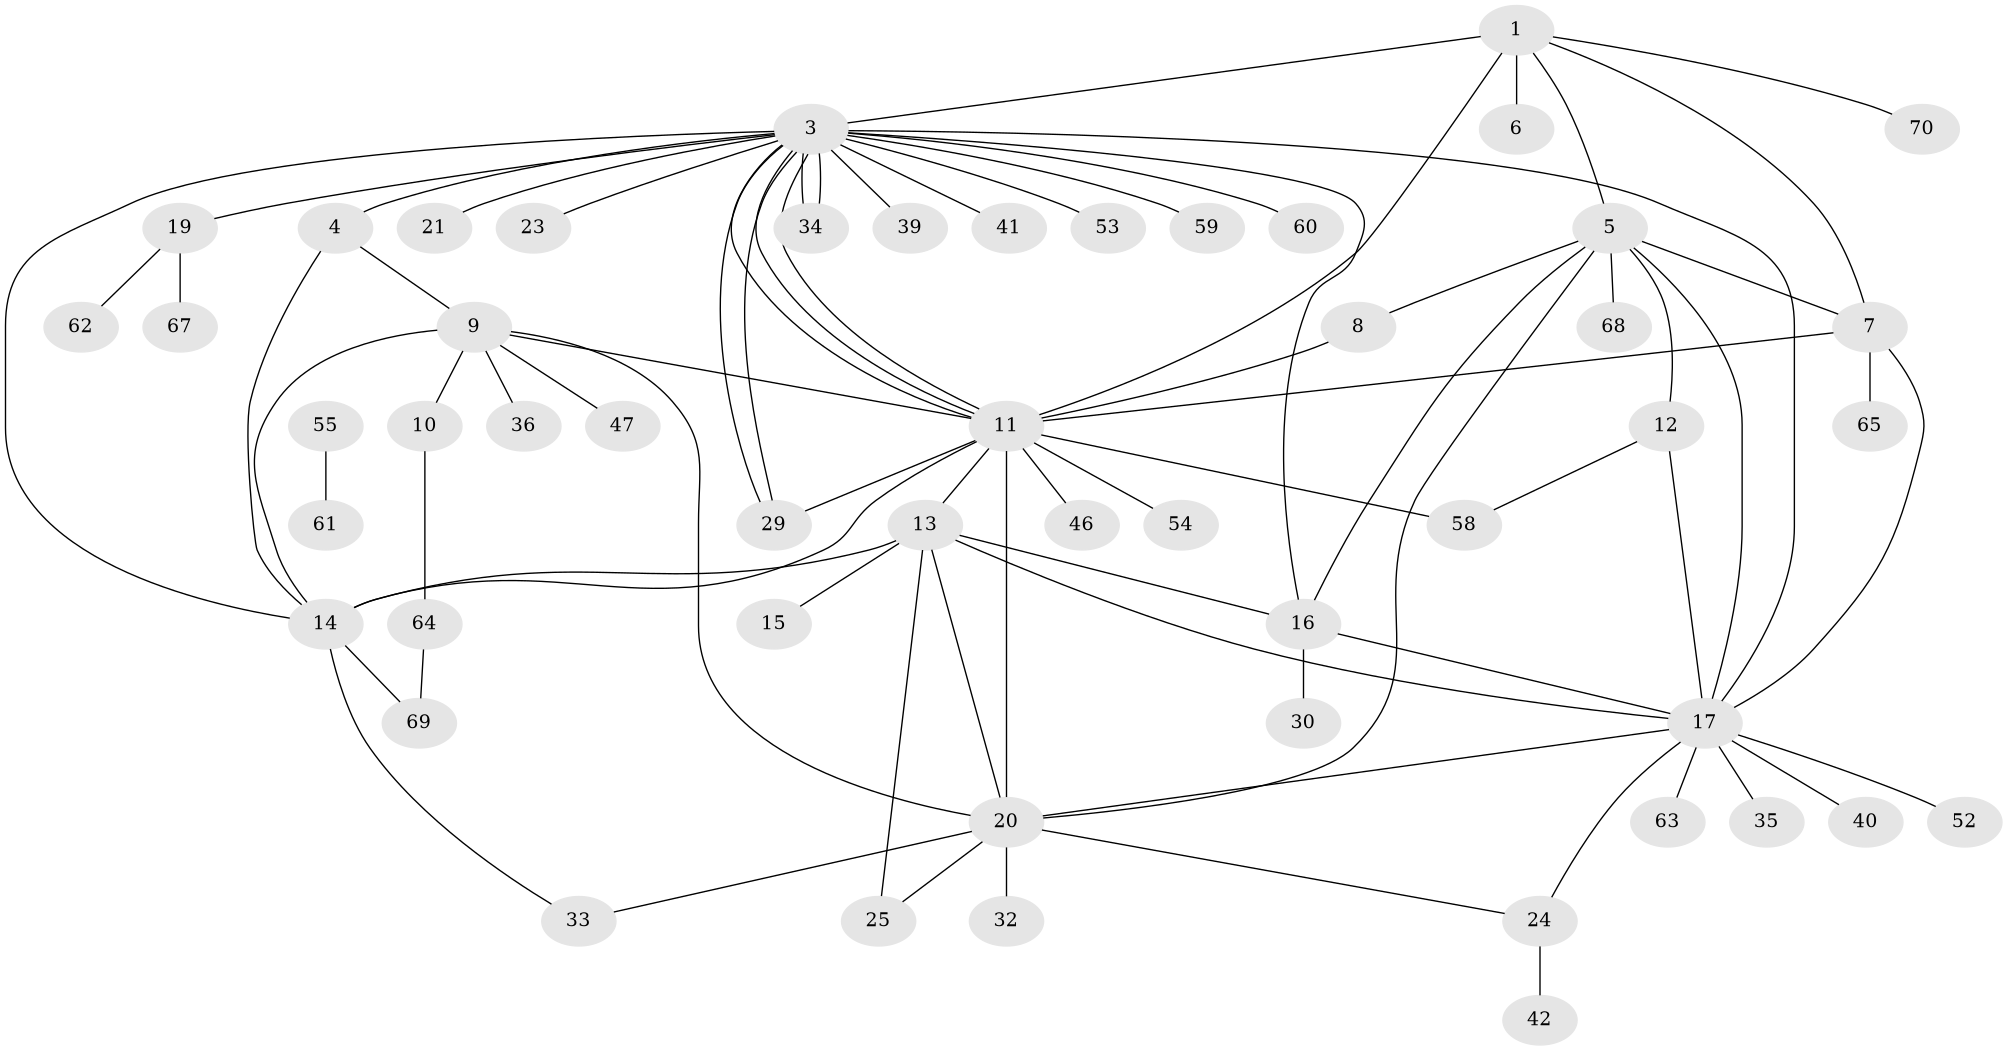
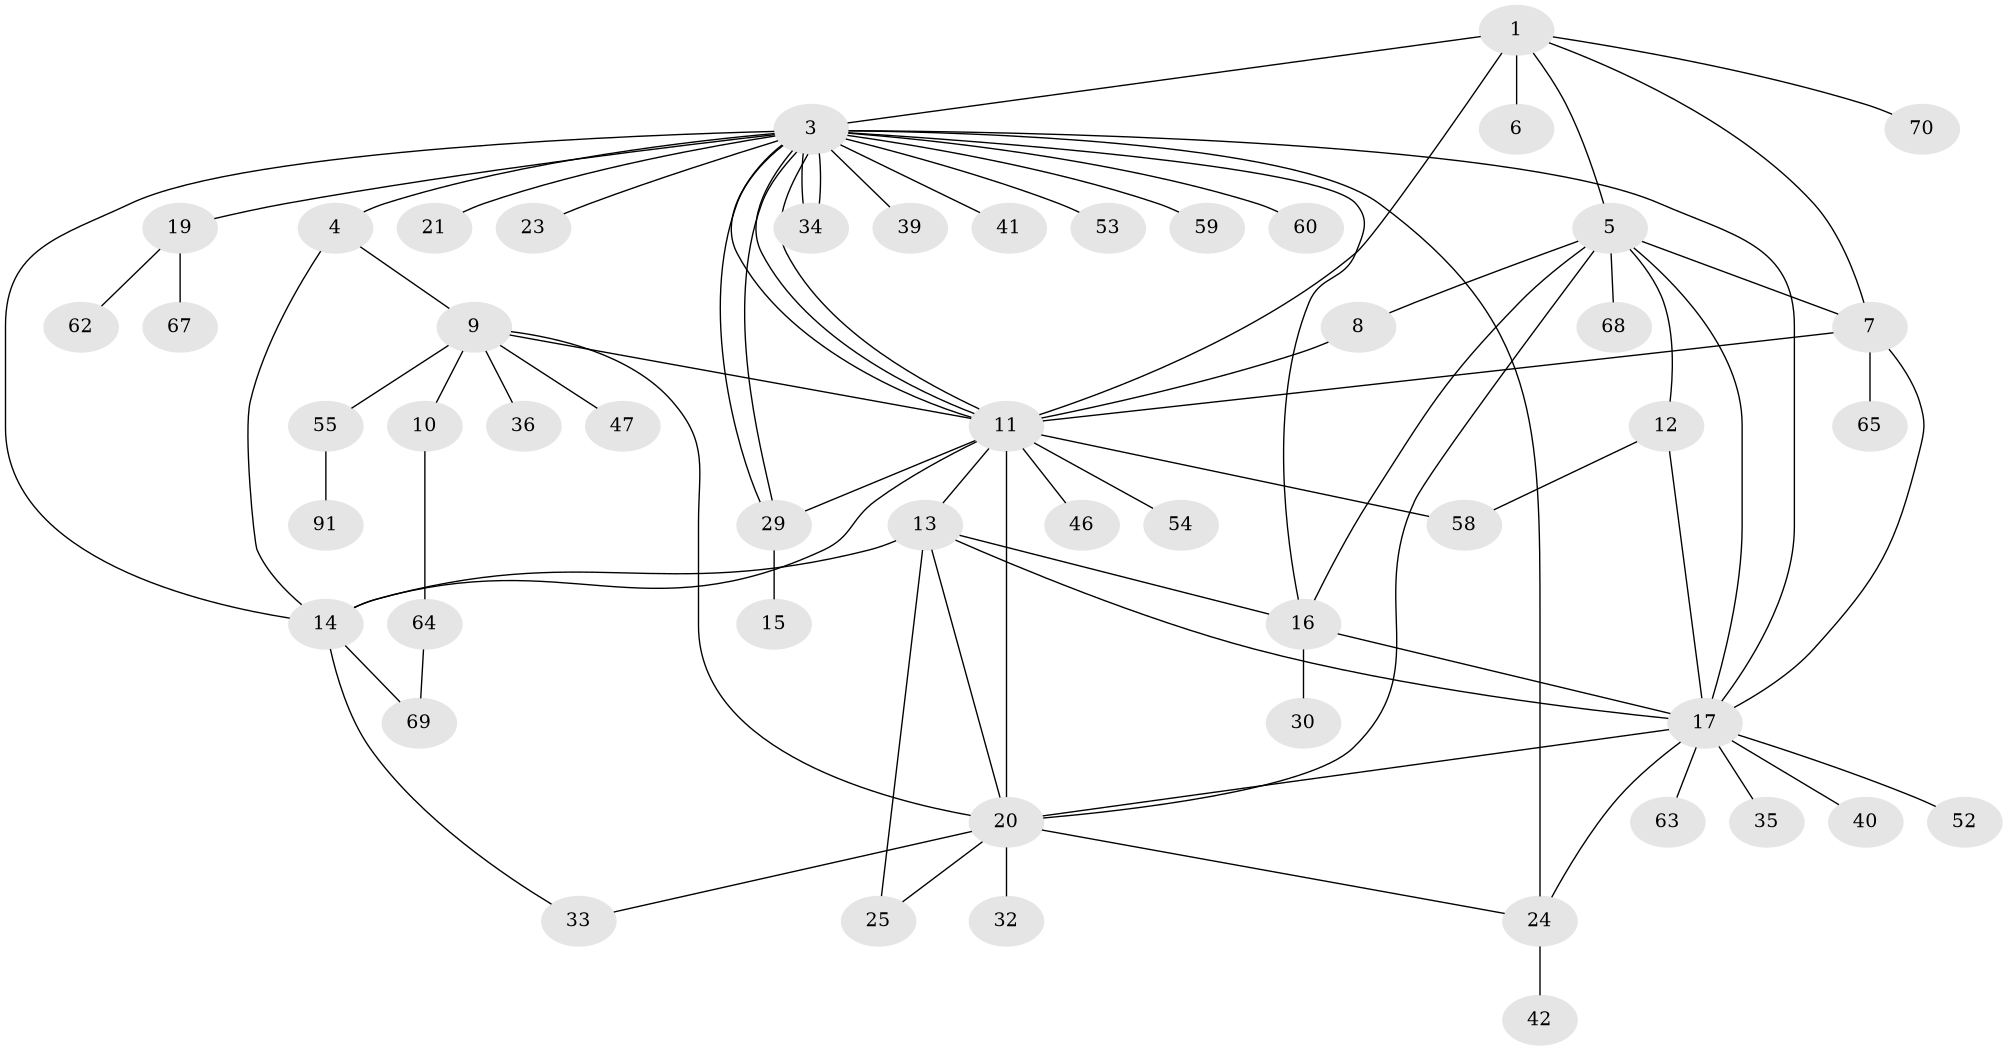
edge "3" -- "24": added
edge "9" -- "14": now "9" -- "55"
node "61": label "61" -> "91"
edge "13" -- "15": now "29" -- "15"
